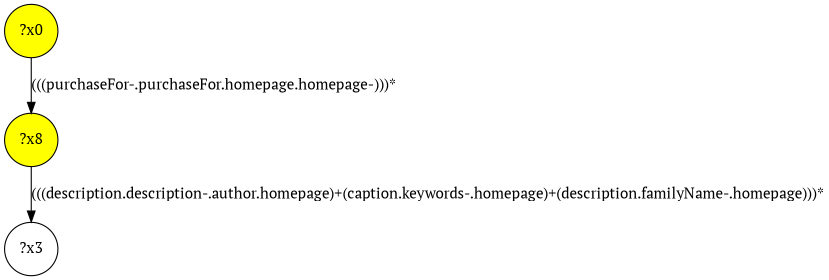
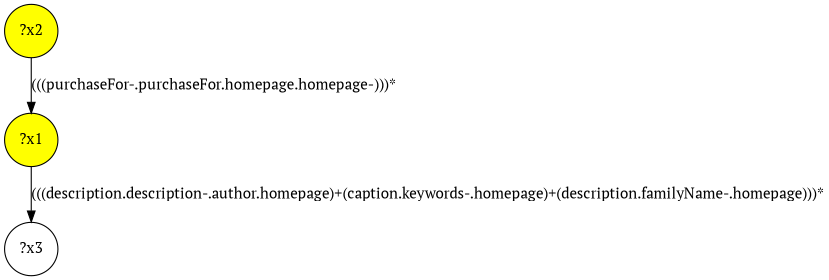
node "?x0": label "?x0" -> "?x2"
node "?x8": label "?x8" -> "?x1"
